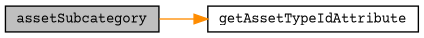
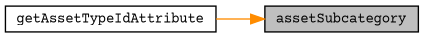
edge "assetSubcategory" -> "getAssetTypeIdAttribute": reversed
